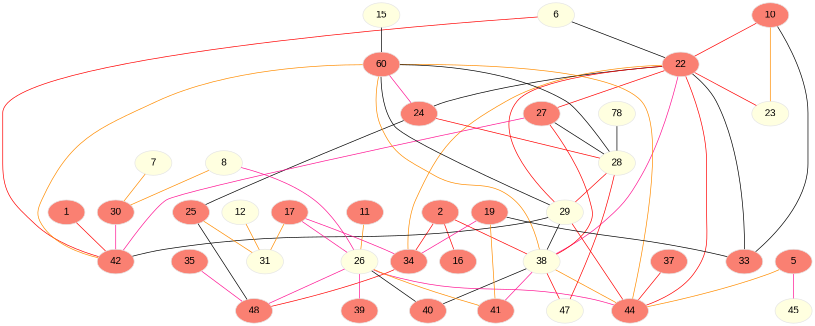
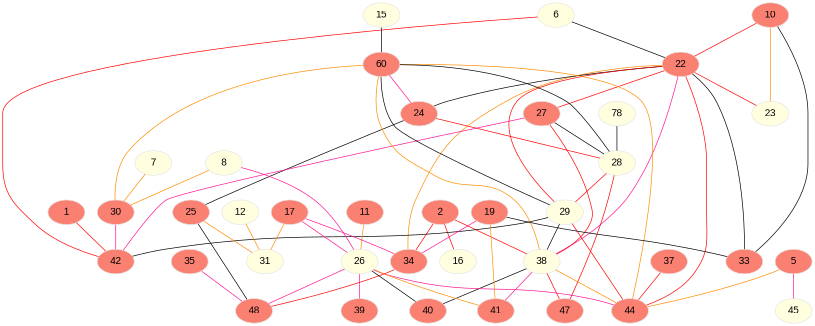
edge "60" -- "42": now "60" -- "30"
node "16": fillcolor salmon -> lightyellow
node "47": fillcolor lightyellow -> salmon
